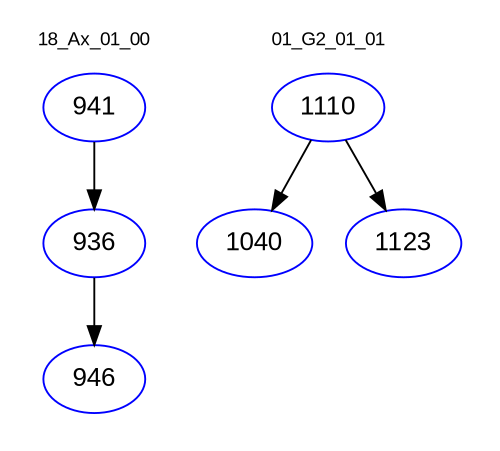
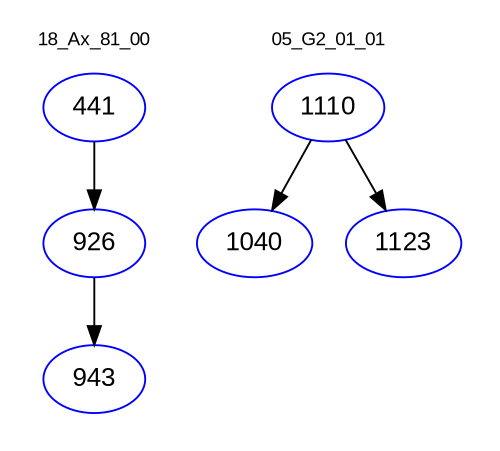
cluster "18_Ax_01_00": label "18_Ax_01_00" -> "18_Ax_81_00"
cluster "01_G2_01_01": label "01_G2_01_01" -> "05_G2_01_01"
node "941": label "941" -> "441"
node "936": label "936" -> "926"
node "946": label "946" -> "943"
